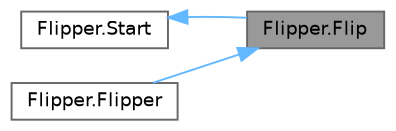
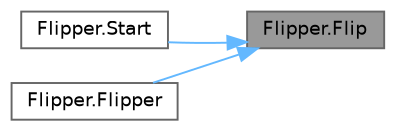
edge "Flipper.Flip" -> "Flipper.Start": reversed
